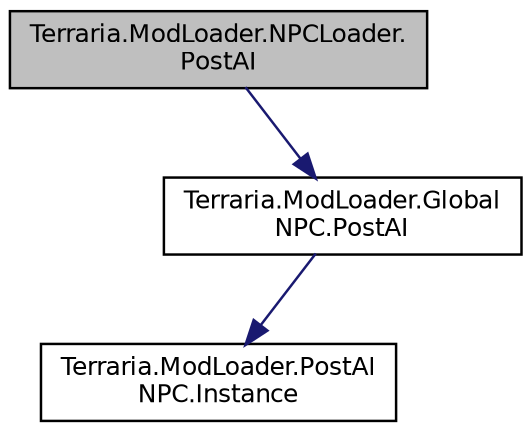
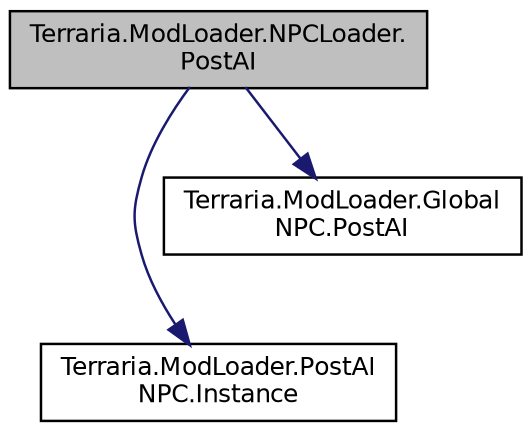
edge "Terraria.ModLoader.Global NPC.PostAI" -> "Terraria.ModLoader.PostAI NPC.Instance": now "Terraria.ModLoader.NPCLoader. PostAI" -> "Terraria.ModLoader.PostAI NPC.Instance"
